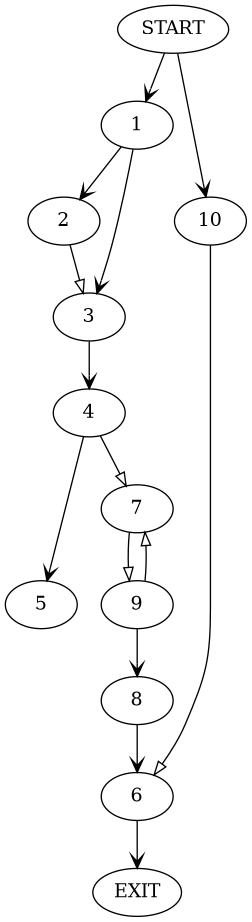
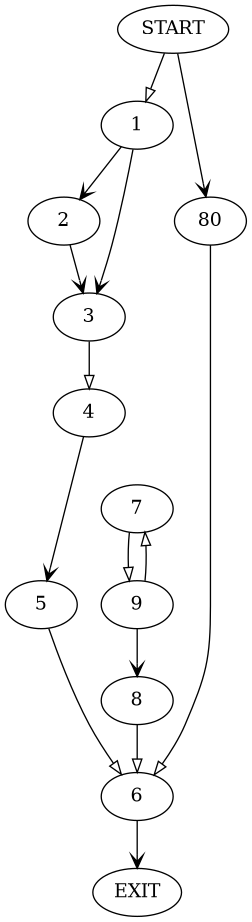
edge "START" -> "1": arrowhead vee -> onormal
node "10": label "10" -> "80"
edge "2" -> "3": arrowhead onormal -> vee
edge "3" -> "4": arrowhead vee -> onormal
edge "4" -> "7": removed
edge "5" -> "6": added
edge "8" -> "6": arrowhead vee -> onormal
